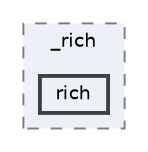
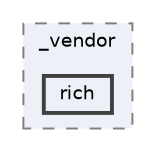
cluster "_rich": label "_rich" -> "_vendor"
